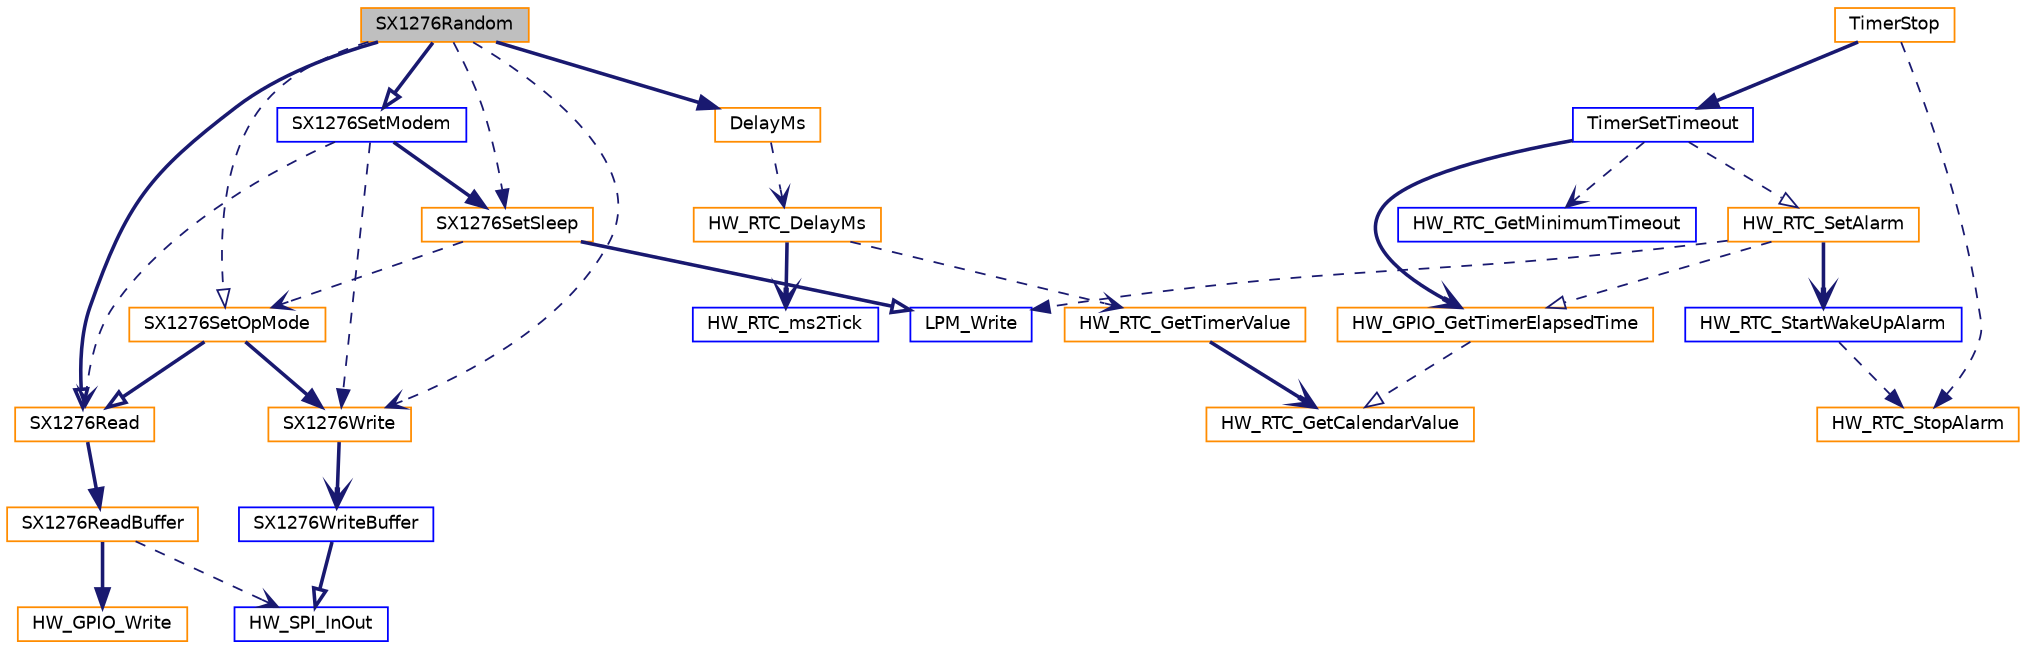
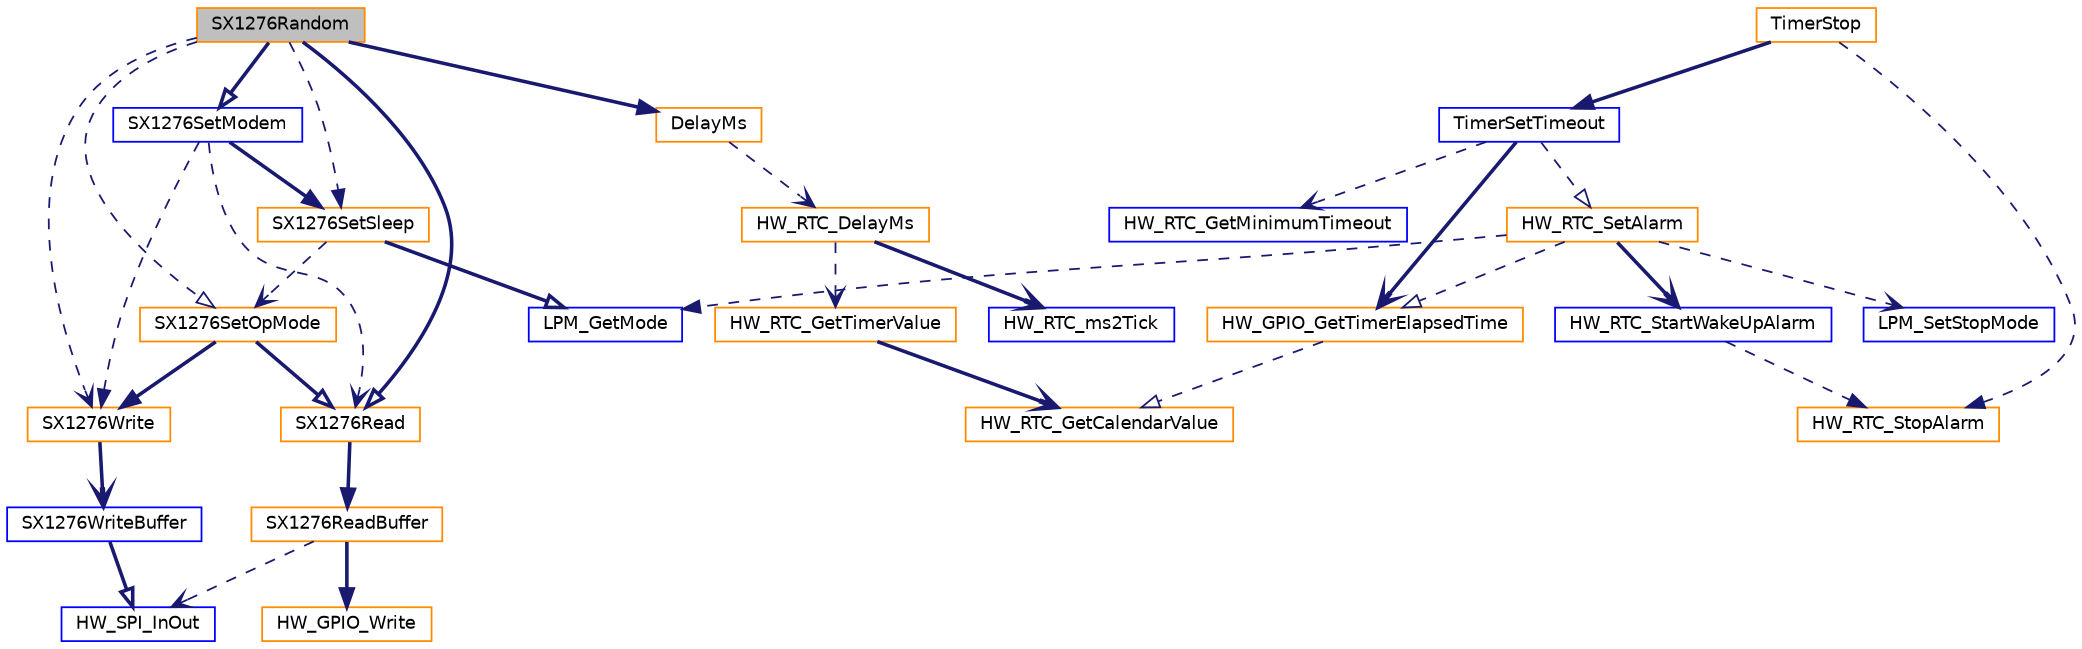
node "LPM_Write": label "LPM_Write" -> "LPM_GetMode"
node "LPM_SetStopMode": added
